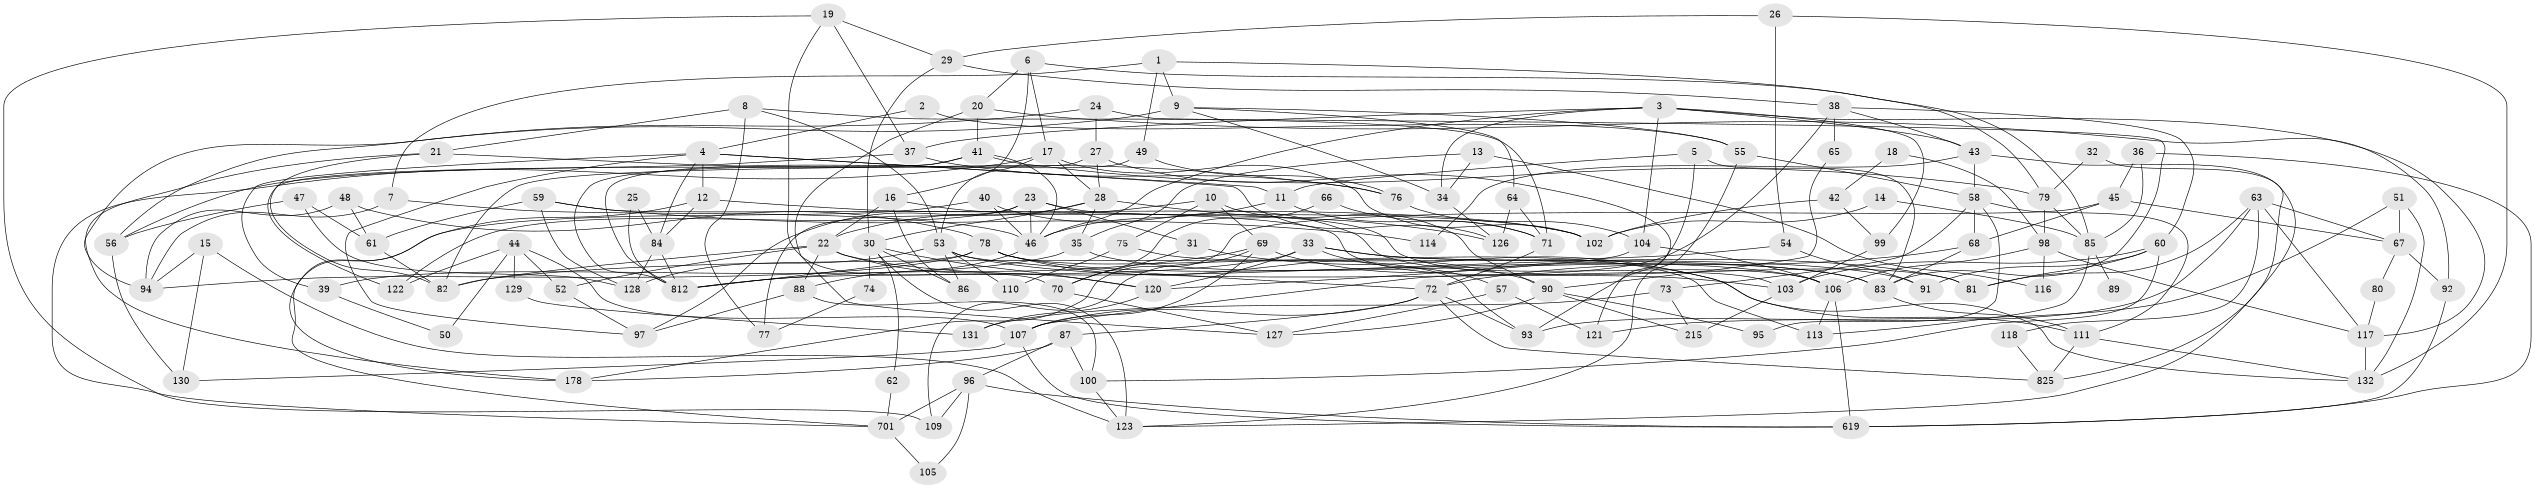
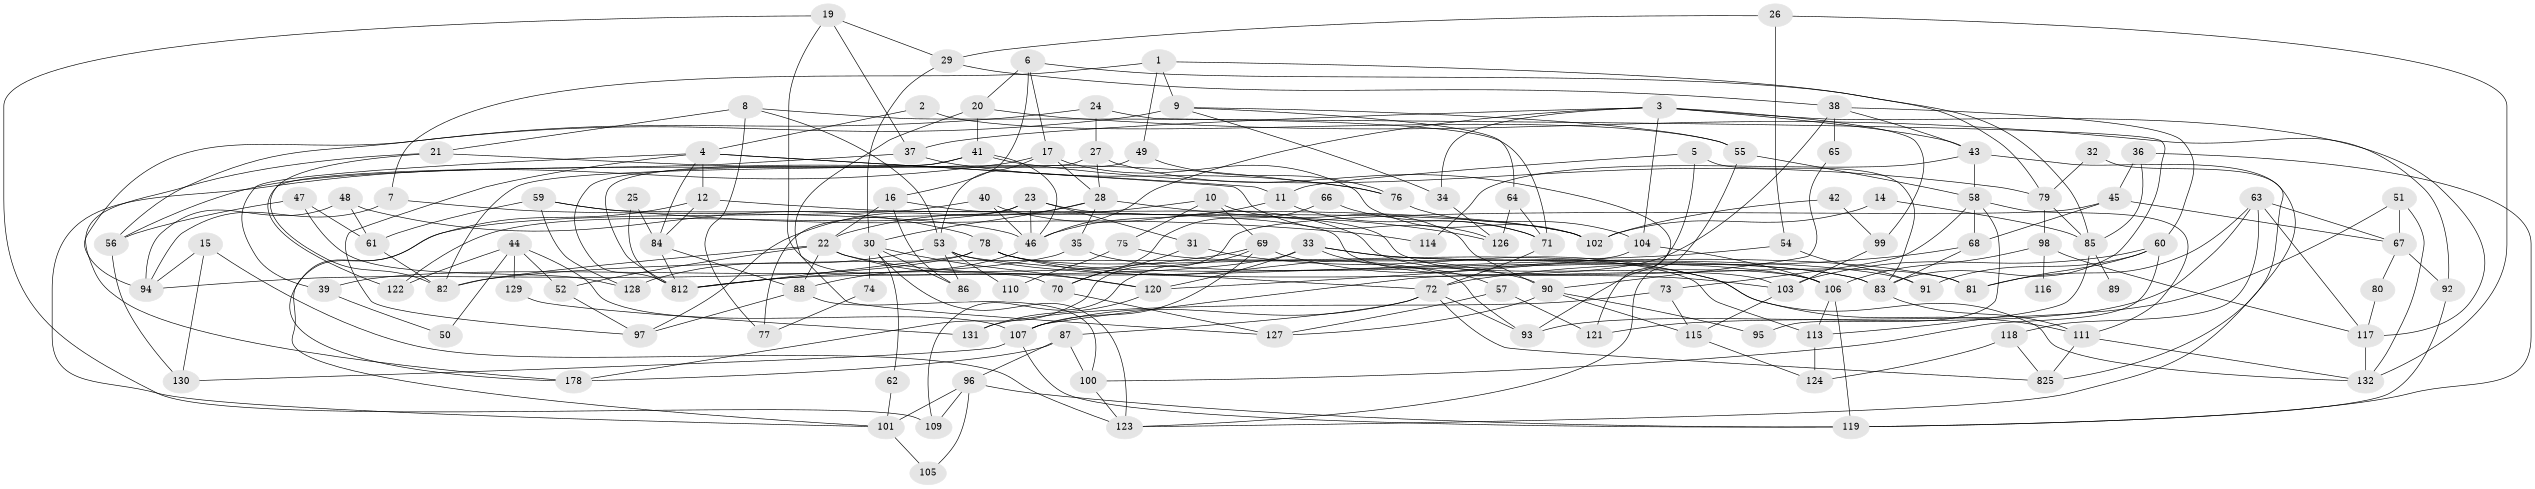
node "13": removed
node "18": removed
edge "84" -- "128": now "84" -- "88"
node "215": label "215" -> "115"
node "124": added
node "701": label "701" -> "101"
node "619": label "619" -> "119"
